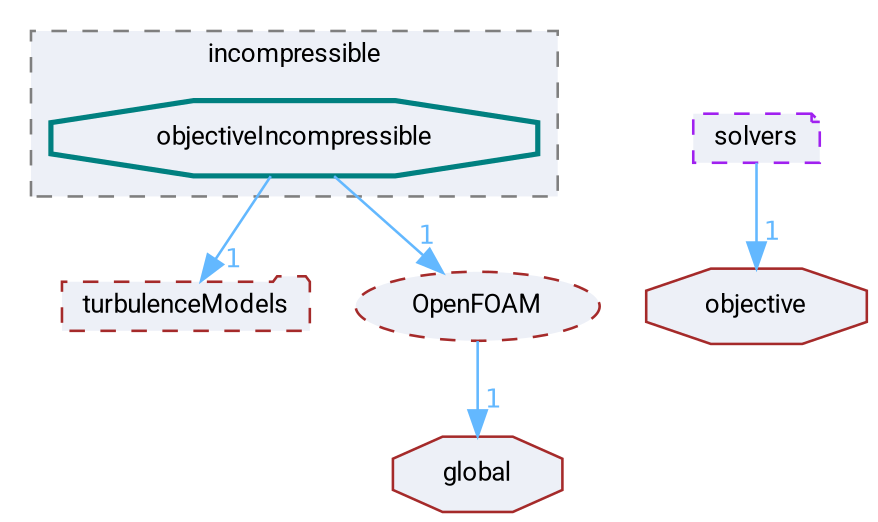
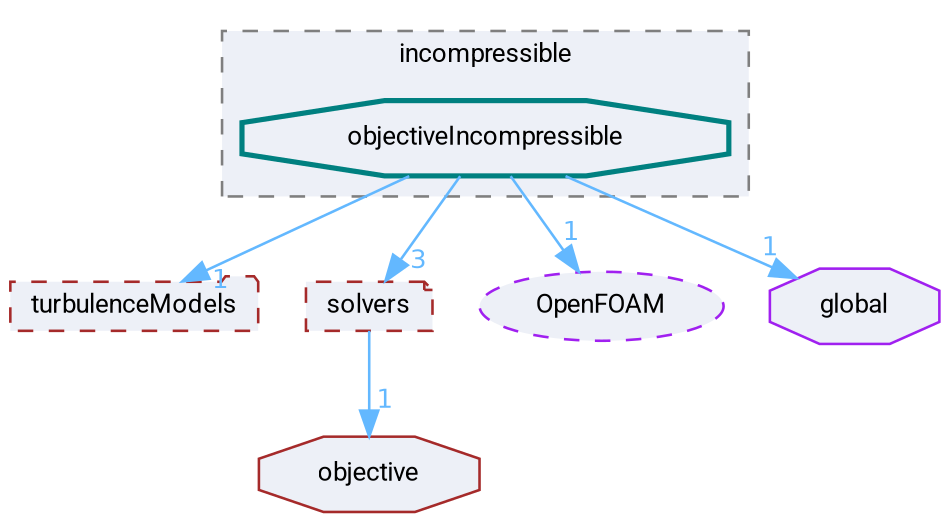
node "solvers": color purple -> brown
edge "objectiveIncompressible" -> "solvers": added
node "OpenFOAM": color brown -> purple
edge "OpenFOAM" -> "global": now "objectiveIncompressible" -> "global"
node "global": color brown -> purple
